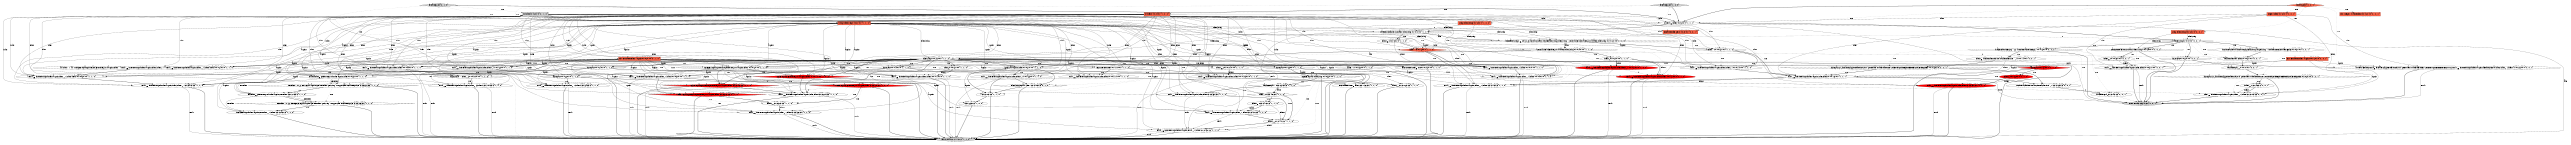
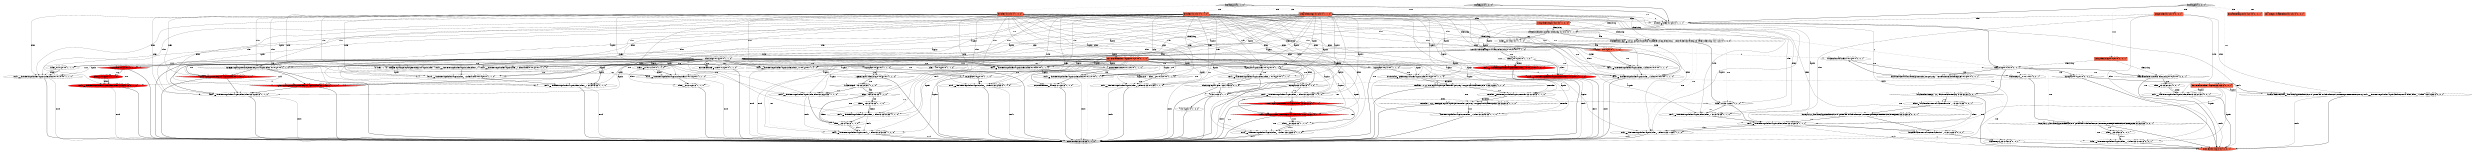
node "formatSymbol['0', '0', '1']": fillcolor tomato -> lightgray
node "int index@@@2@@@['0', '1', '0']": fillcolor lightgray -> tomato
edge "int index@@@2@@@['0', '1', '0']" -> "index > 0@@@13@@@['1', '1', '0']": now "{}@@@70@@@['1', '1', '0']" -> "index > 0@@@13@@@['1', '1', '0']"
edge "String tokenString@@@2@@@['1', '1', '0']" -> "FormatterToken prev@@@2@@@['0', '0', '1']": now "String tokenString@@@2@@@['1', '1', '0']" -> "int result = index@@@3@@@['1', '1', '1']"
edge "tokenString@@@4@@@['0', '0', '1']" -> "bracketIndent.add(indent)@@@6@@@['0', '0', '1']": reversed
edge "tokenString@@@23@@@['1', '1', '0']" -> "index > 1@@@85@@@['1', '1', '0']": label "index" -> "true"
edge "{}@@@65@@@['1', '0', '0']" -> "isJoinStart(argList,index)@@@67@@@['1', '1', '0']": now "List<FormatterToken> argList@@@2@@@['0', '1', '0']" -> "isJoinStart(argList,index)@@@67@@@['1', '1', '0']"
edge "int result = index@@@3@@@['1', '1', '1']" -> "return result@@@117@@@['1', '1', '0']": label "false" -> "result"
edge "bracketsDepth--@@@19@@@['0', '0', '1']" -> "return result@@@34@@@['0', '0', '1']": style dashed -> bold
node "return result@@@34@@@['0', '0', '1']": fillcolor lightgray -> tomato
